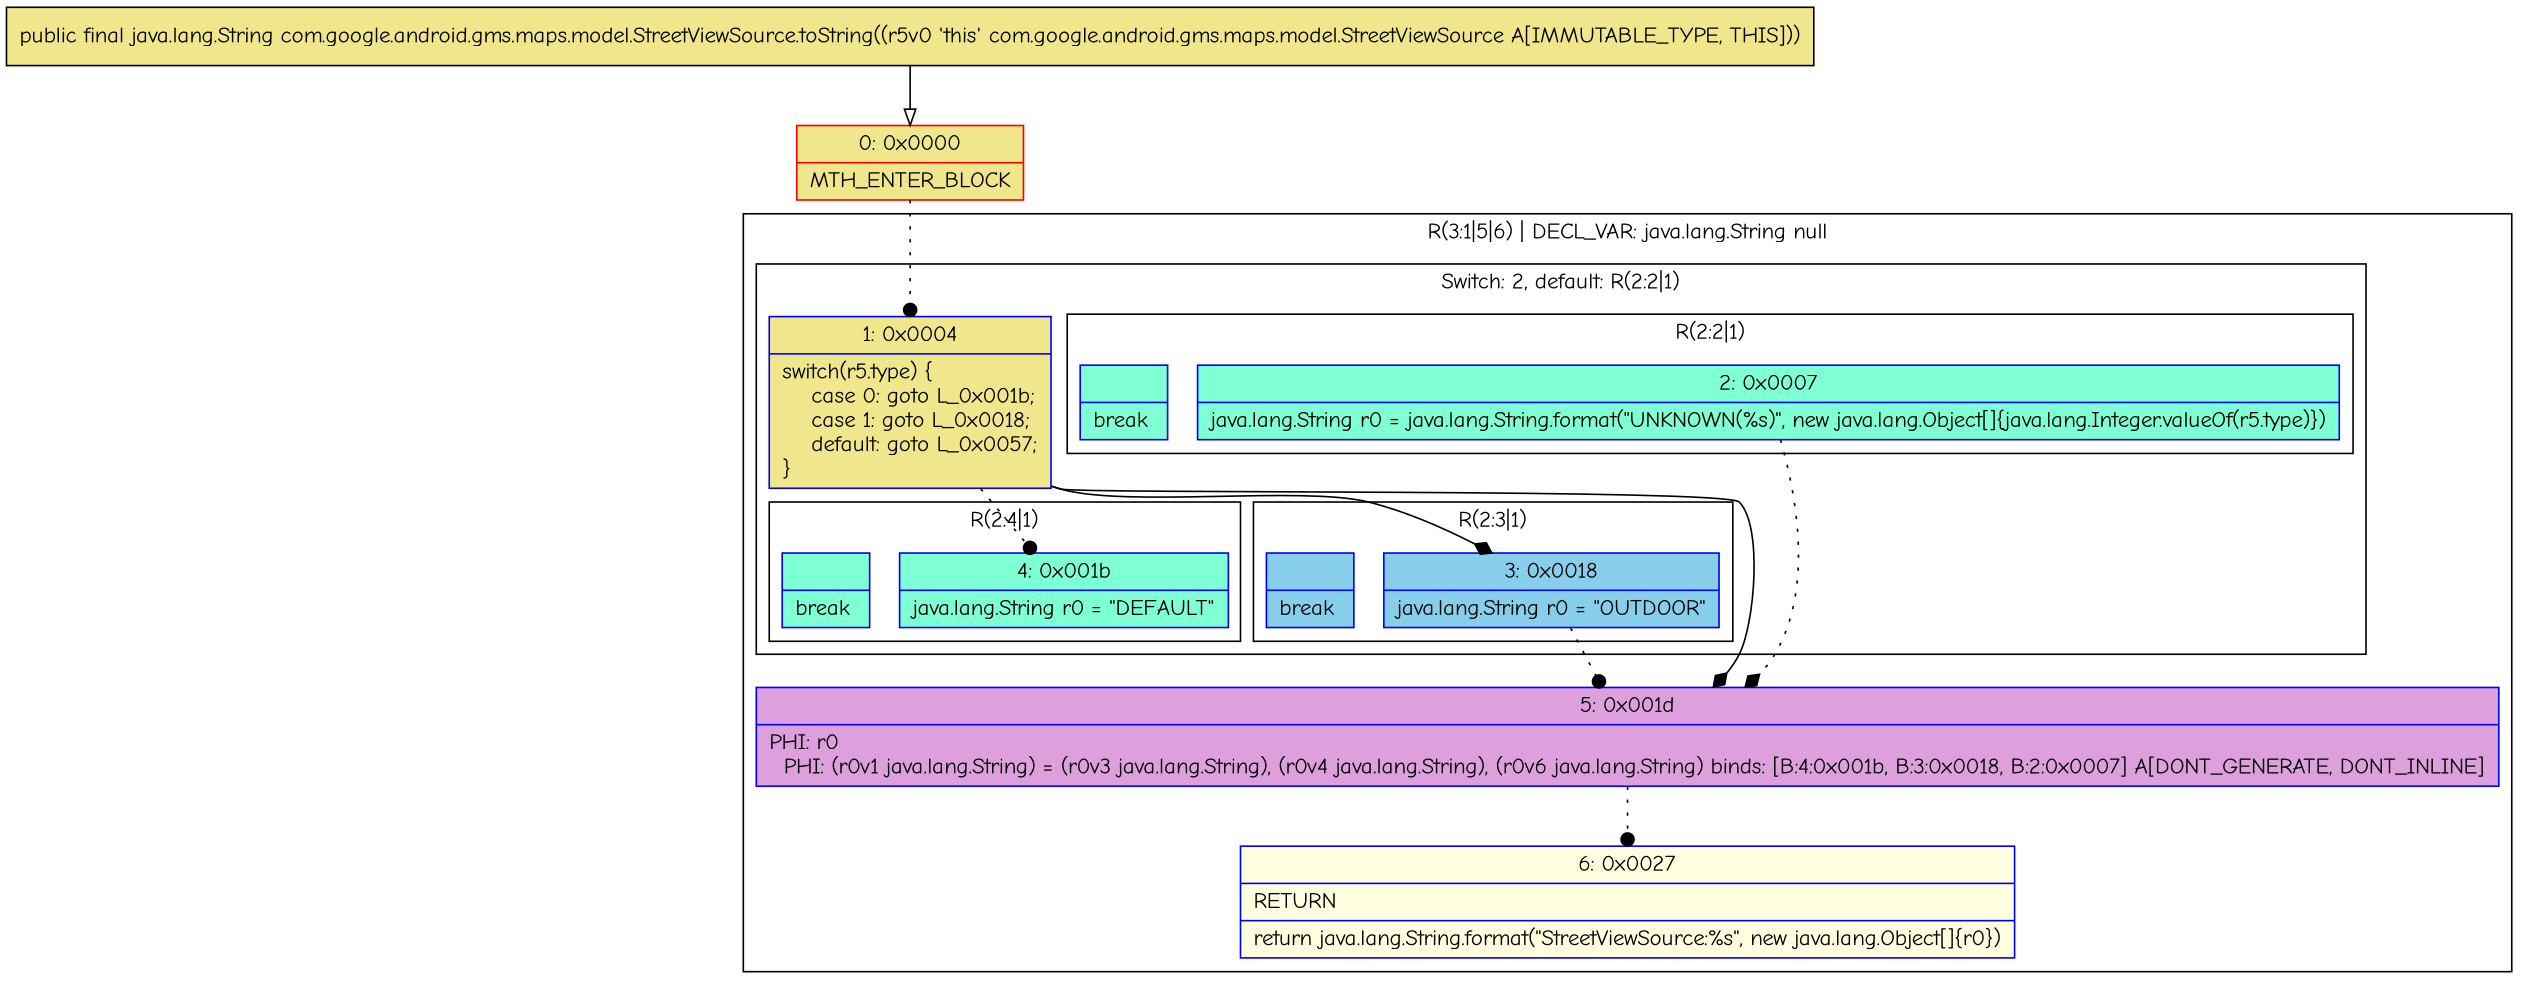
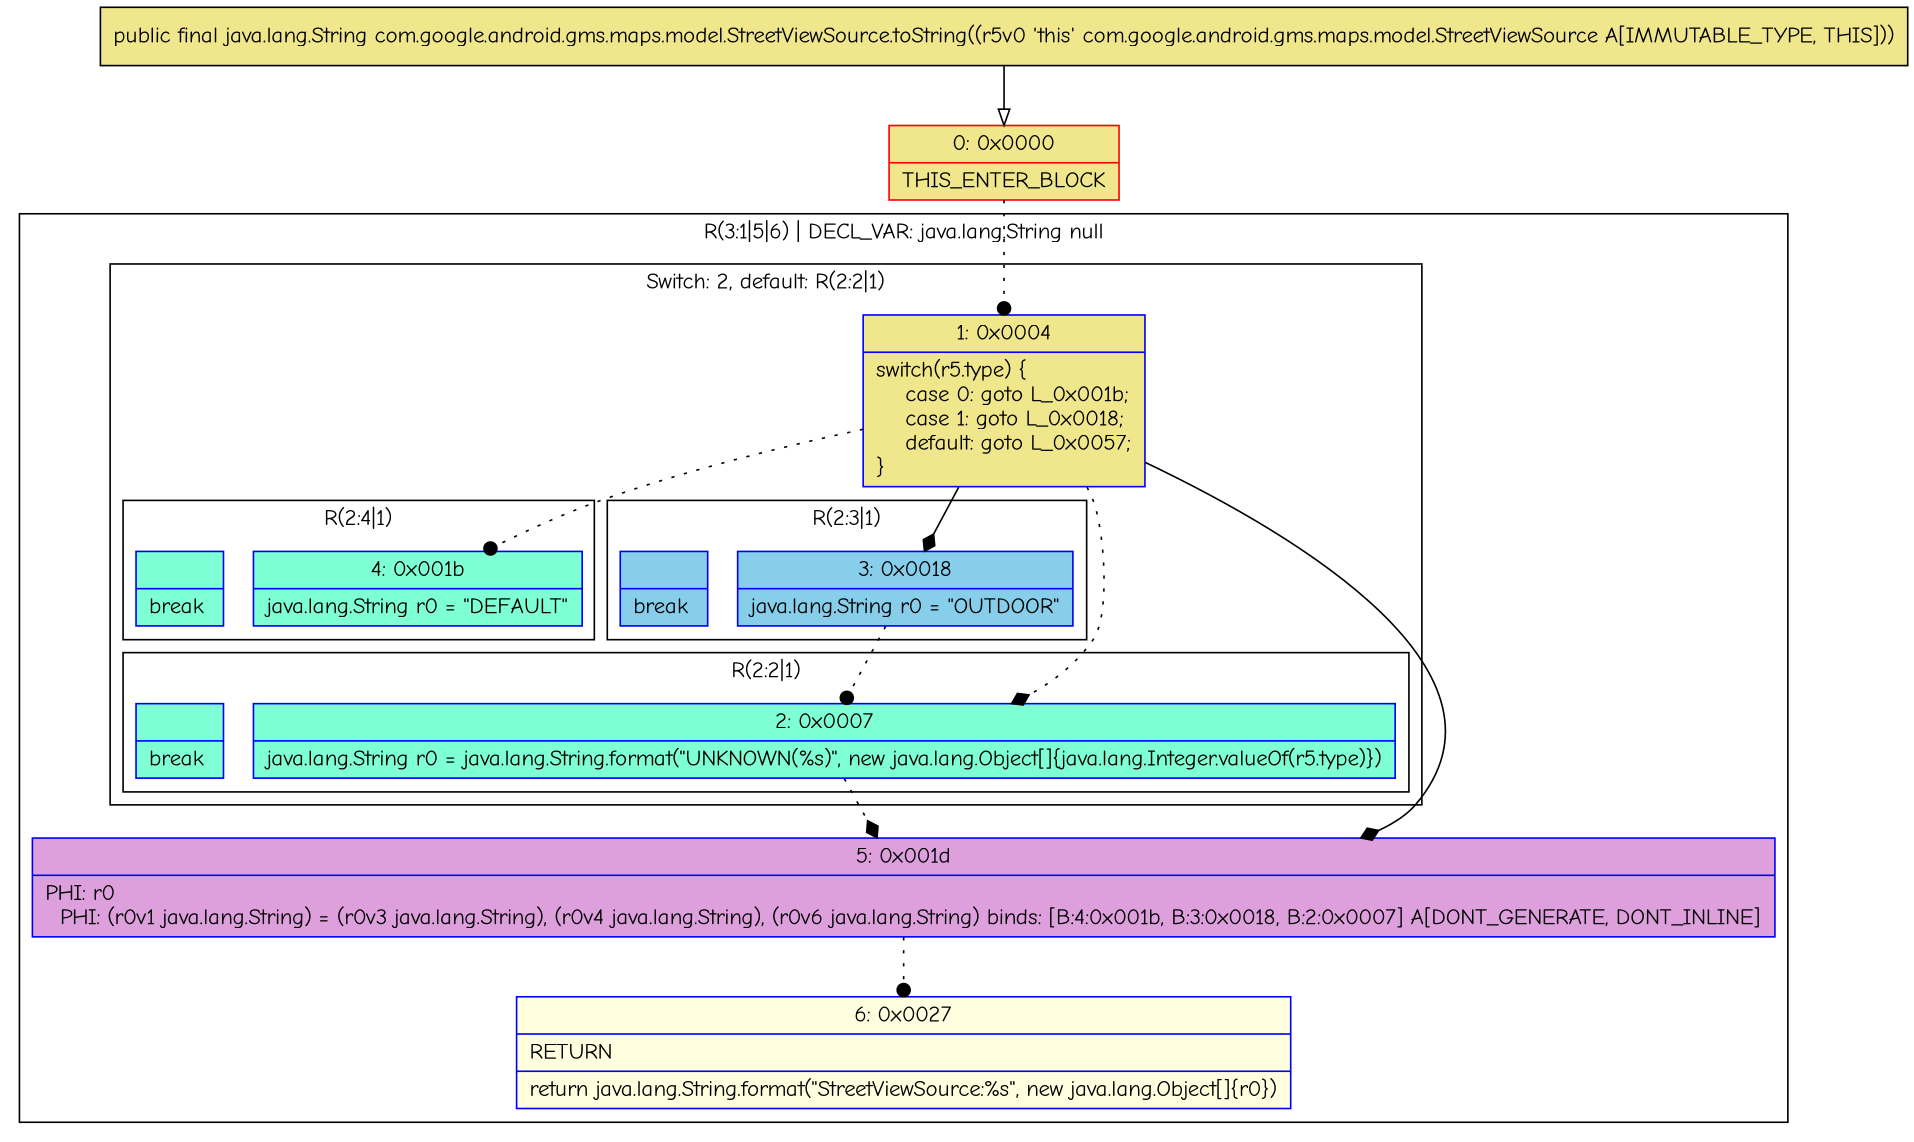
node "0: 0x0000": text "MTH_ENTER_BLOCK" -> "THIS_ENTER_BLOCK"
edge "1: 0x0004" -> "2: 0x0007": added
edge "3: 0x0018" -> "5: 0x001d": now "3: 0x0018" -> "2: 0x0007"
